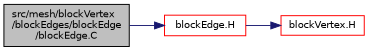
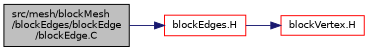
node "src/mesh/blockVertex /blockEdges/blockEdge /blockEdge.C": label "src/mesh/blockVertex /blockEdges/blockEdge /blockEdge.C" -> "src/mesh/blockMesh /blockEdges/blockEdge /blockEdge.C"
node "blockEdge.H": label "blockEdge.H" -> "blockEdges.H"
